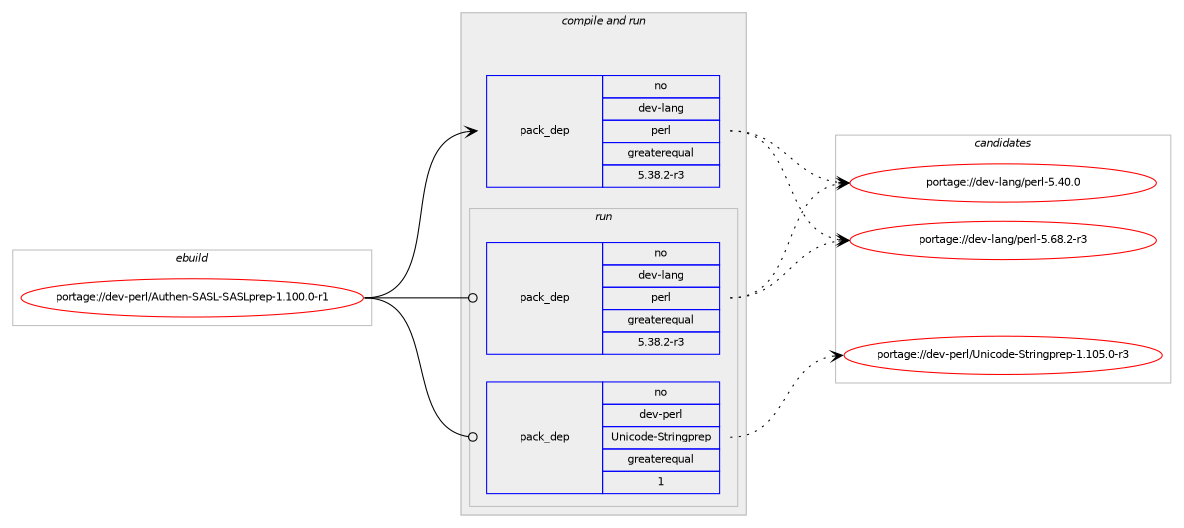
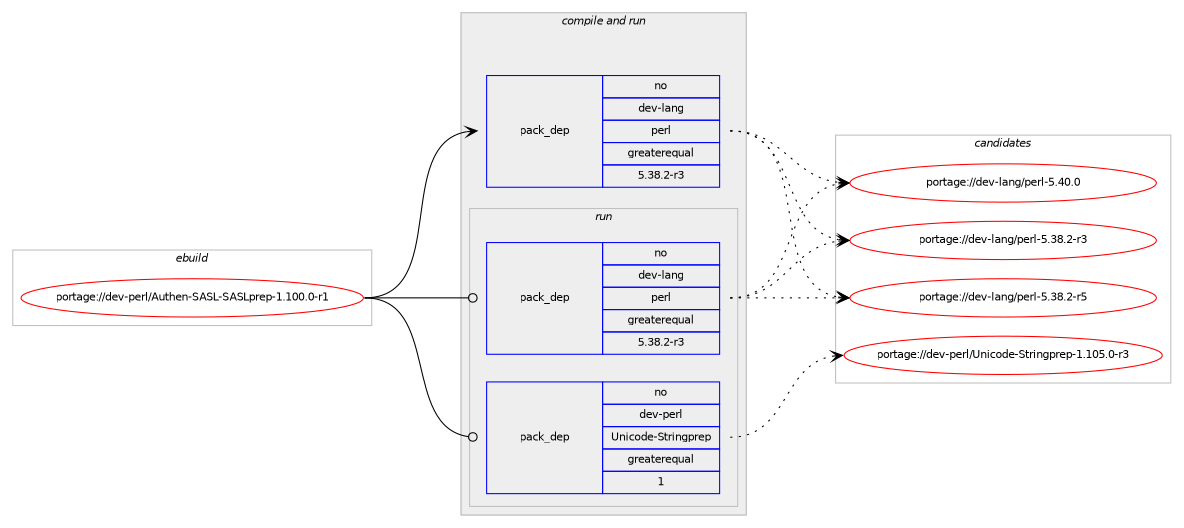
node "portage://dev-lang/perl-5.68.2-r3": label "portage://dev-lang/perl-5.68.2-r3" -> "portage://dev-lang/perl-5.38.2-r3"
node "portage://dev-lang/perl-5.38.2-r5": added
